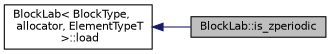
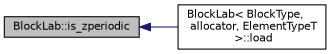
edge "BlockLab::is_zperiodic" -> "BlockLab< BlockType, allocator, ElementTypeT >::load": reversed
